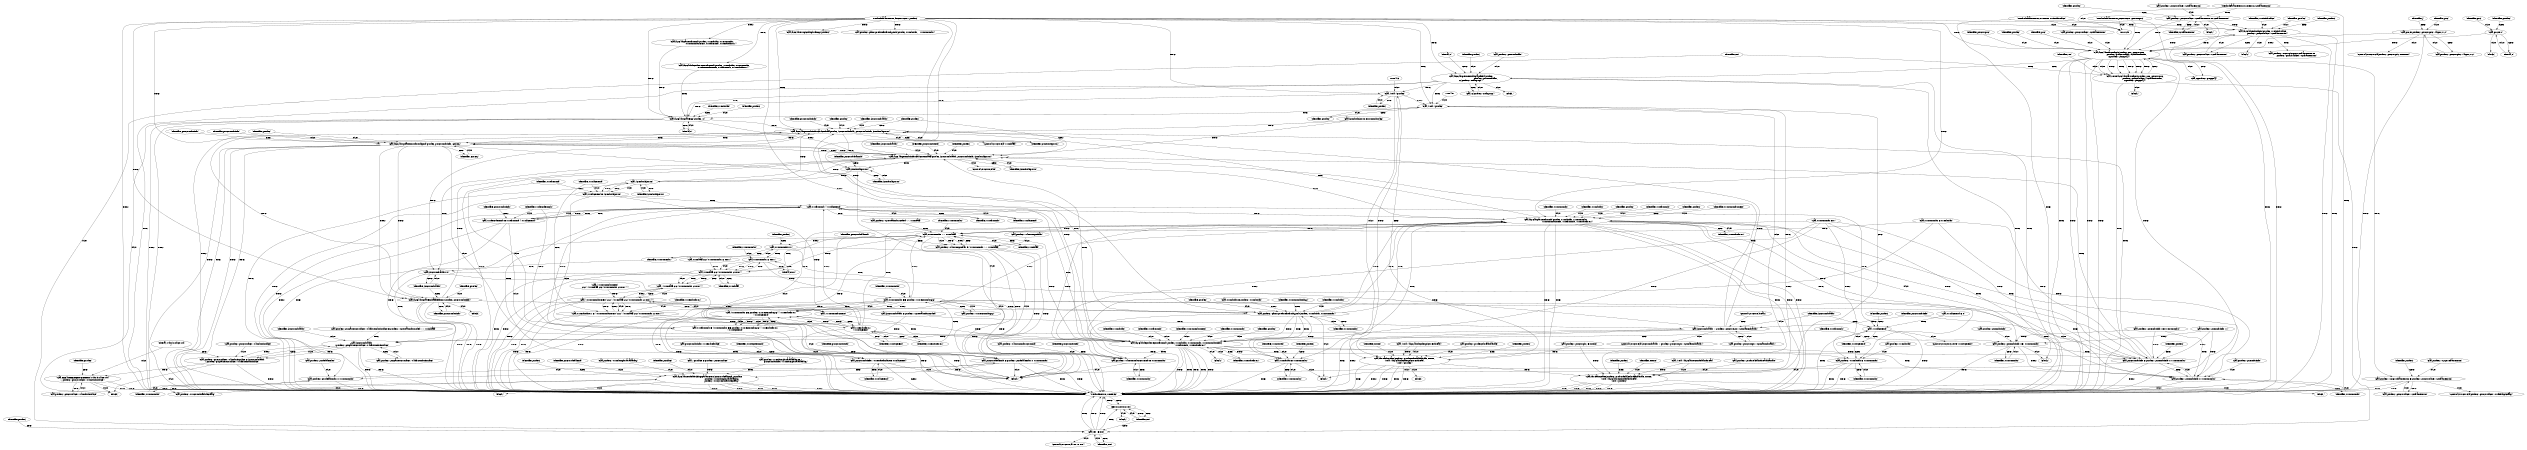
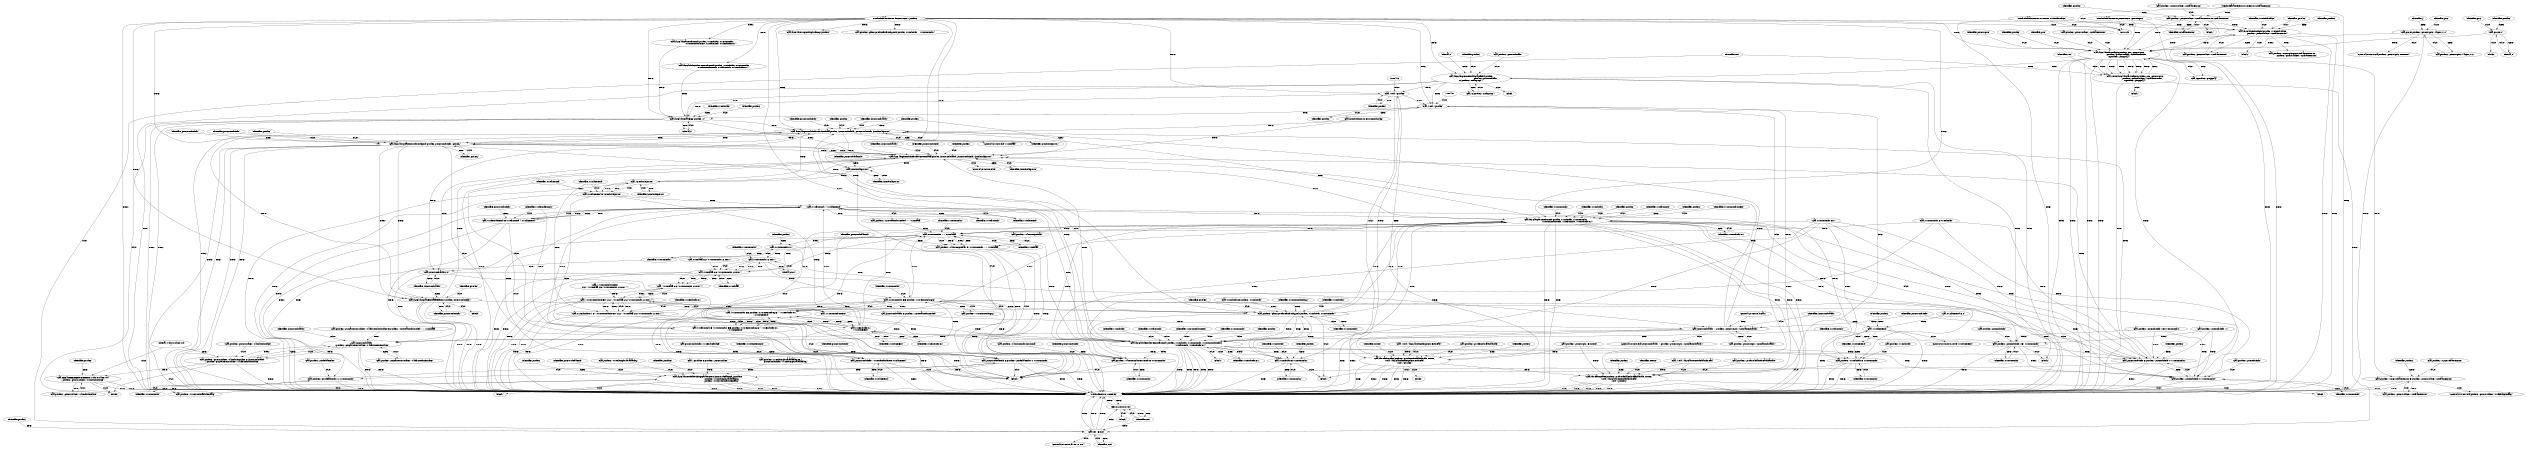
edge "(Call,u1_tfr_n_mb || u1_slice_end)" -> "(Call,!u1_slice_end)": now "(Call,u1_tfr_n_mb || u1_slice_end)" -> "(Call,ps_dec->u1_mb_idx = u1_num_mbs)"
edge "(Literal,0x01)" -> "(Call,u1_num_mbs & 0x01)": label "CFG: " -> "AST: "
